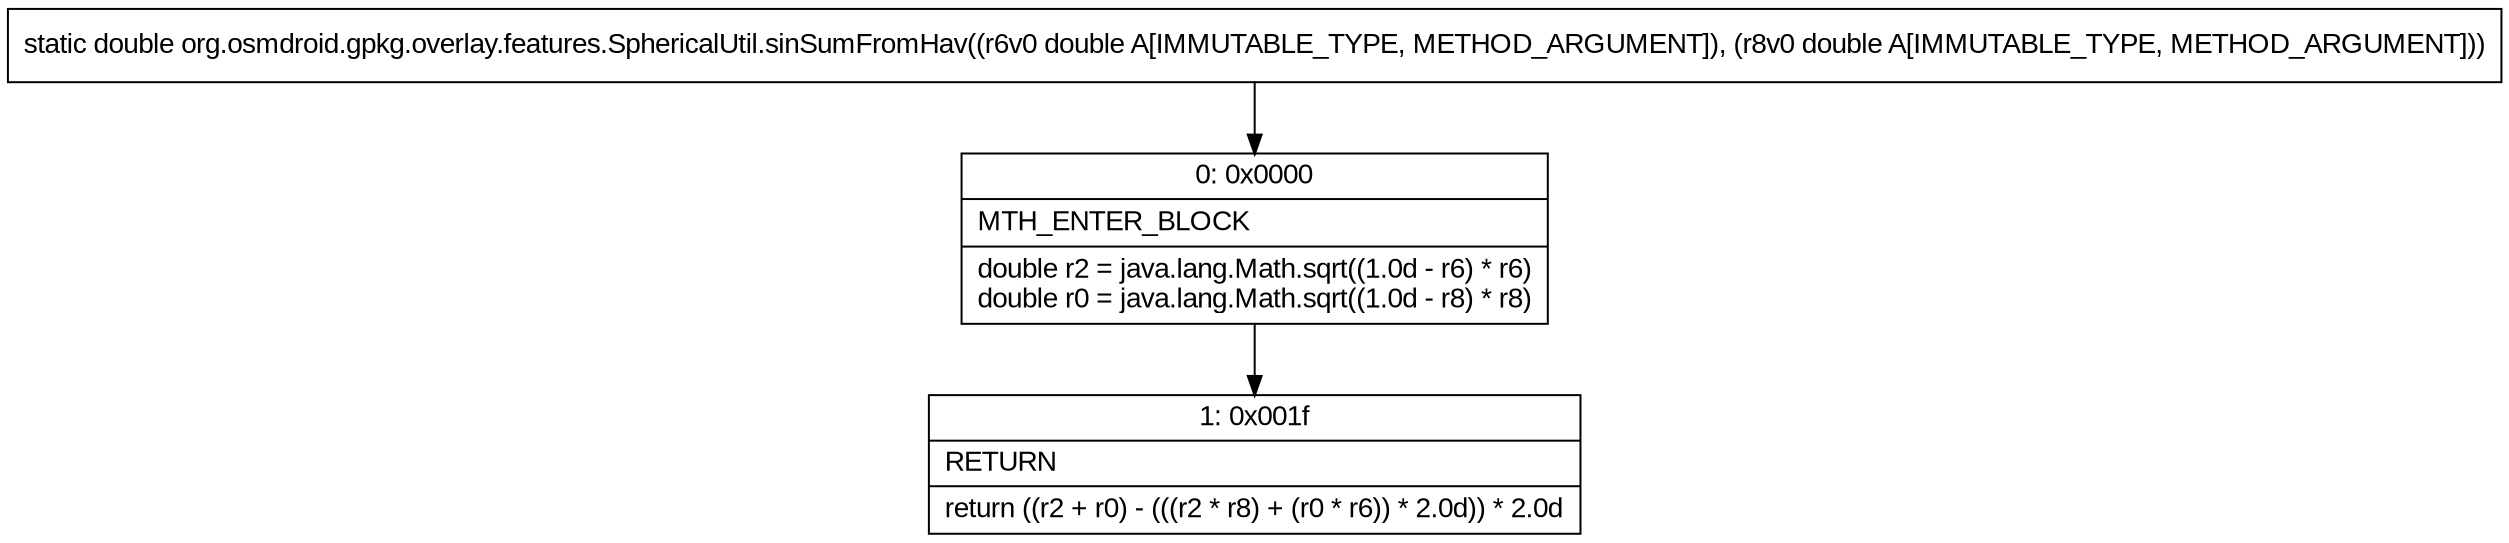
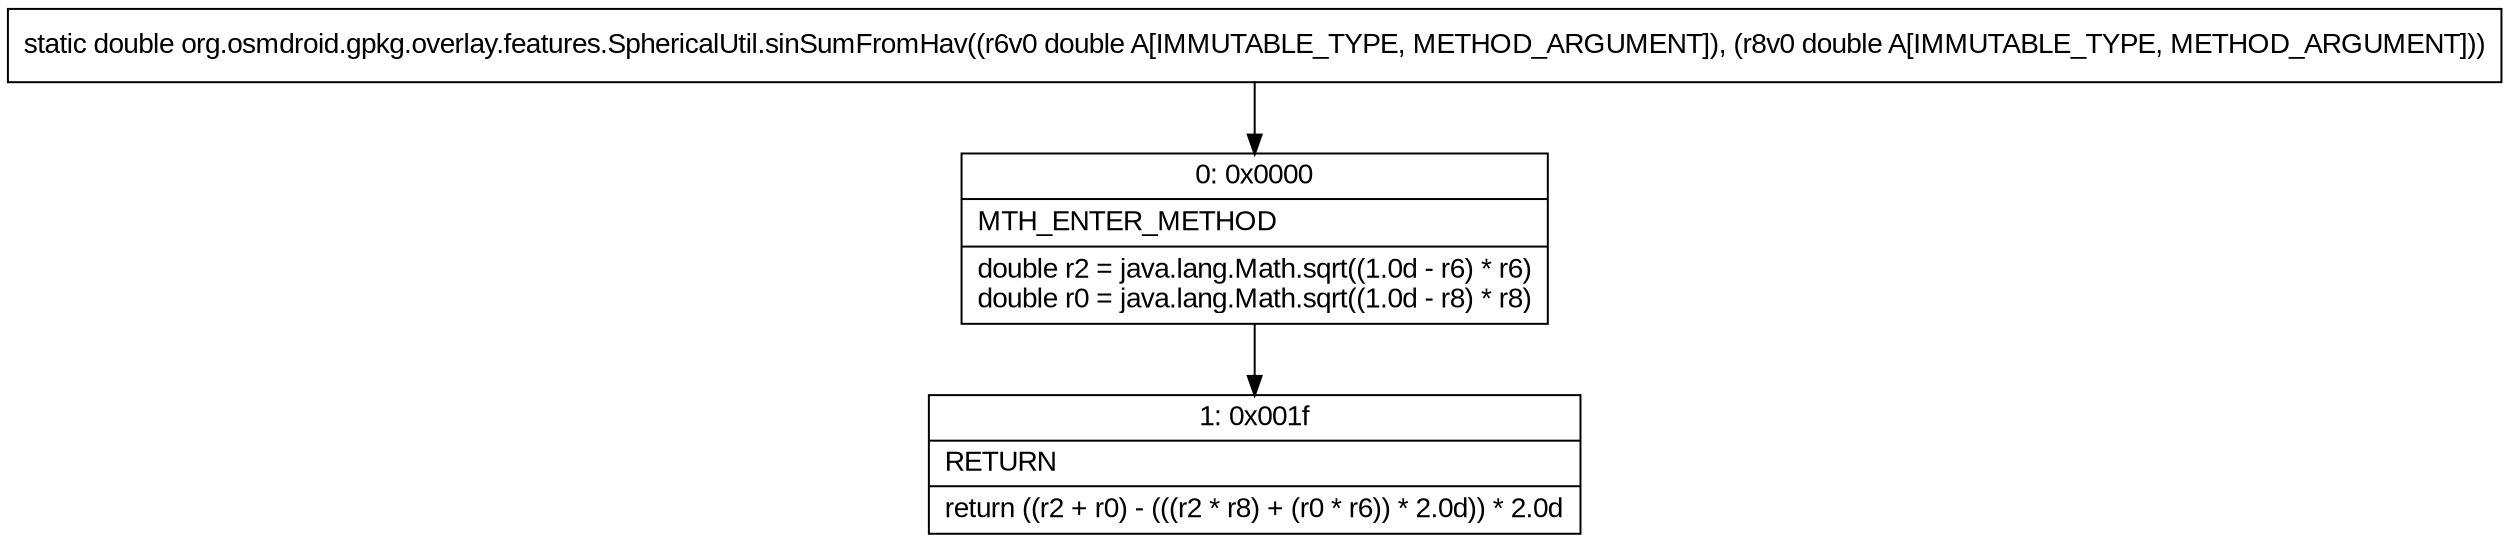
node "0: 0x0000": text "MTH_ENTER_BLOCK" -> "MTH_ENTER_METHOD"
